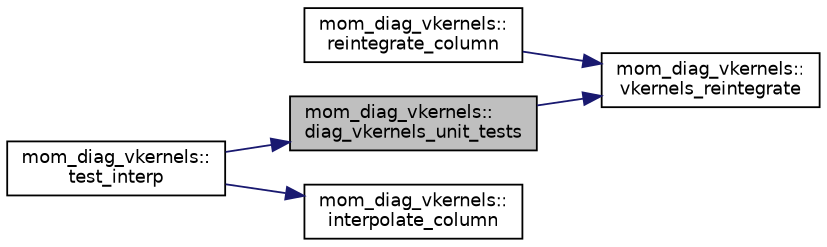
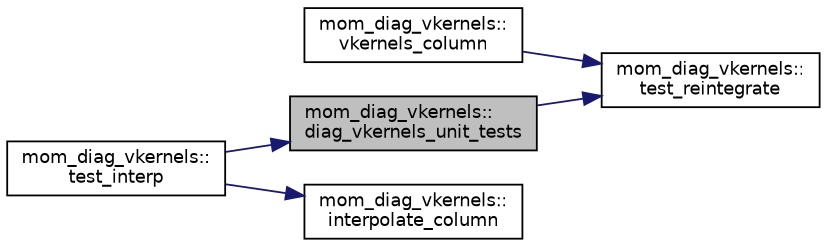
node "mom_diag_vkernels:: reintegrate_column": label "mom_diag_vkernels:: reintegrate_column" -> "mom_diag_vkernels:: vkernels_column"
node "mom_diag_vkernels:: vkernels_reintegrate": label "mom_diag_vkernels:: vkernels_reintegrate" -> "mom_diag_vkernels:: test_reintegrate"
